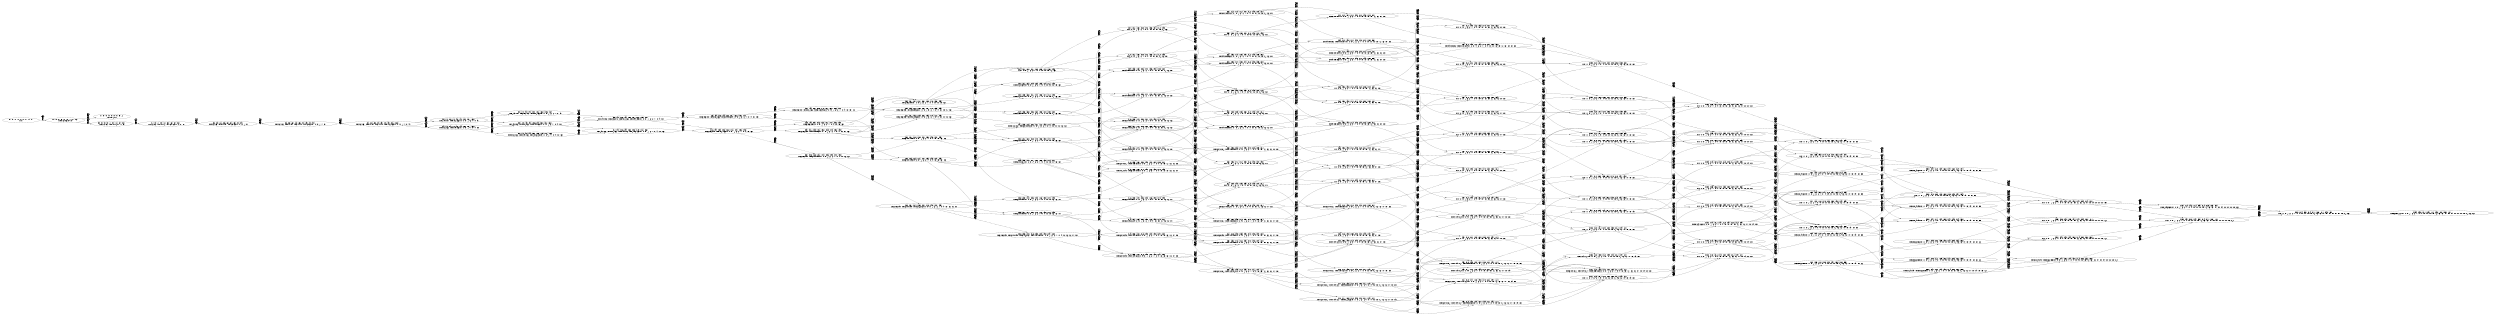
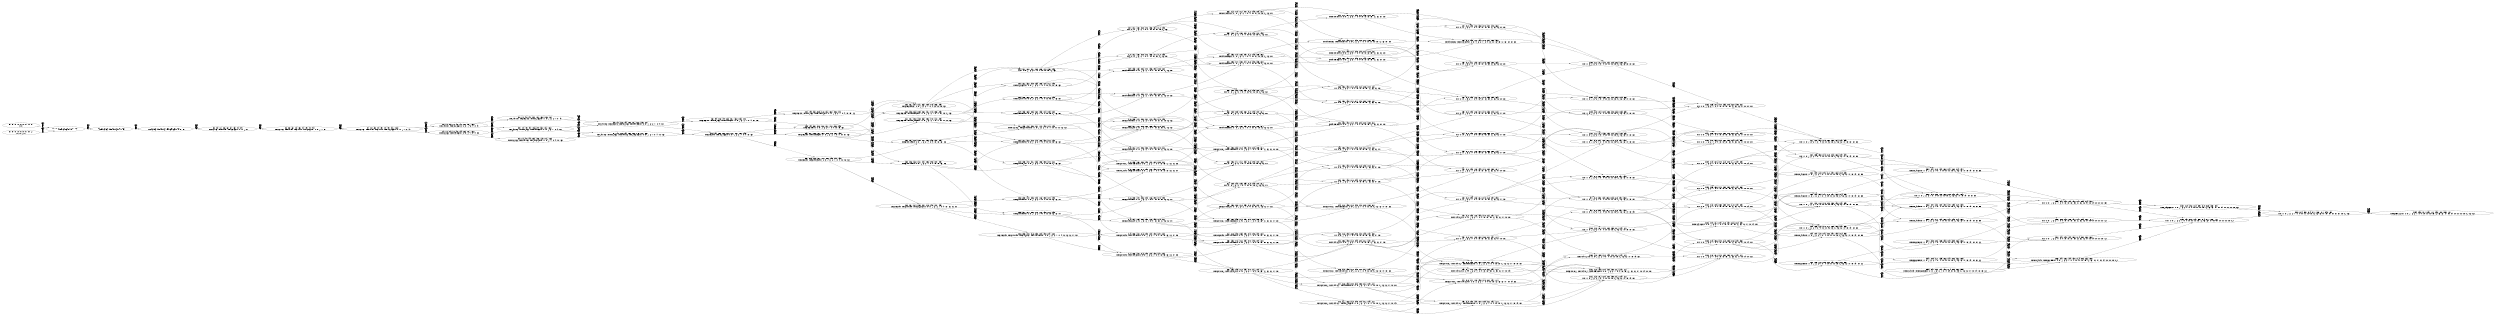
edge "S2: [3, 3] [3, 3] [3, 4] [67, 85] {T0J1:67-85}{1, 2}" -> "S1: [0, 0] [0, 0] [0, 0] [3, 4] {T0J0:3-4}{1}": reversed
